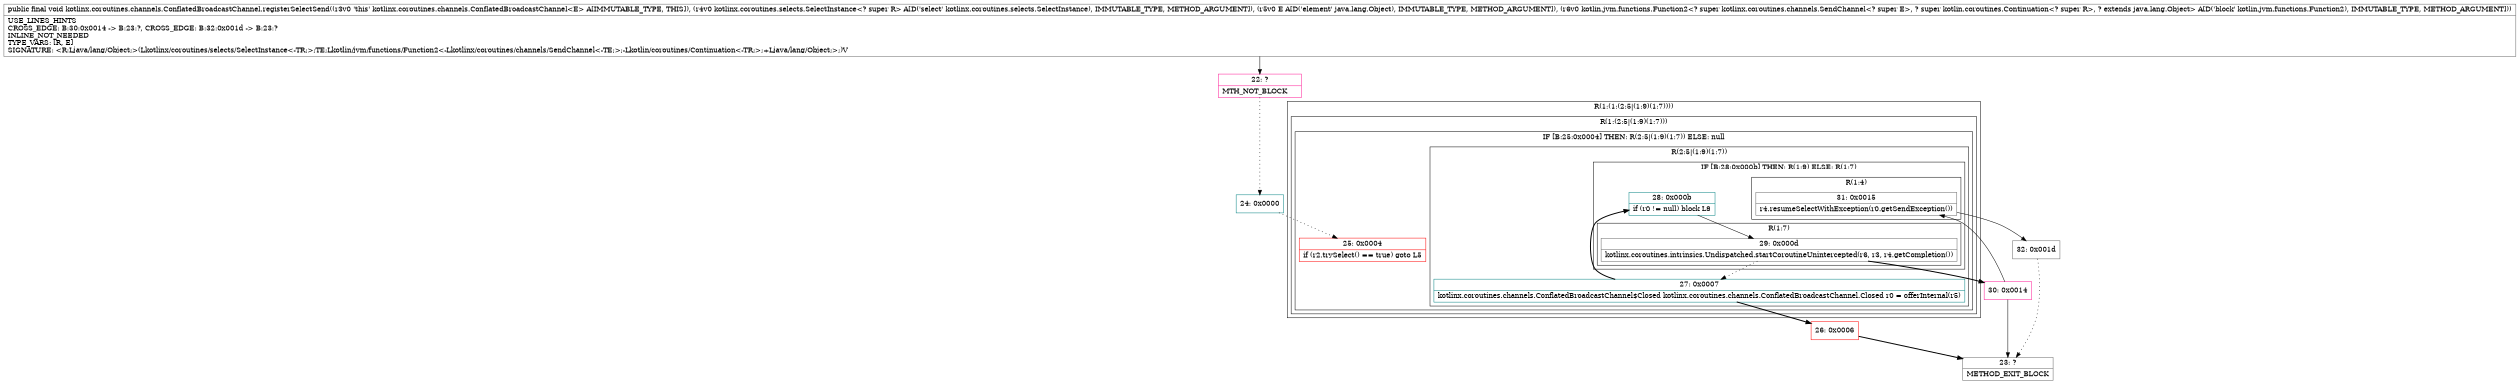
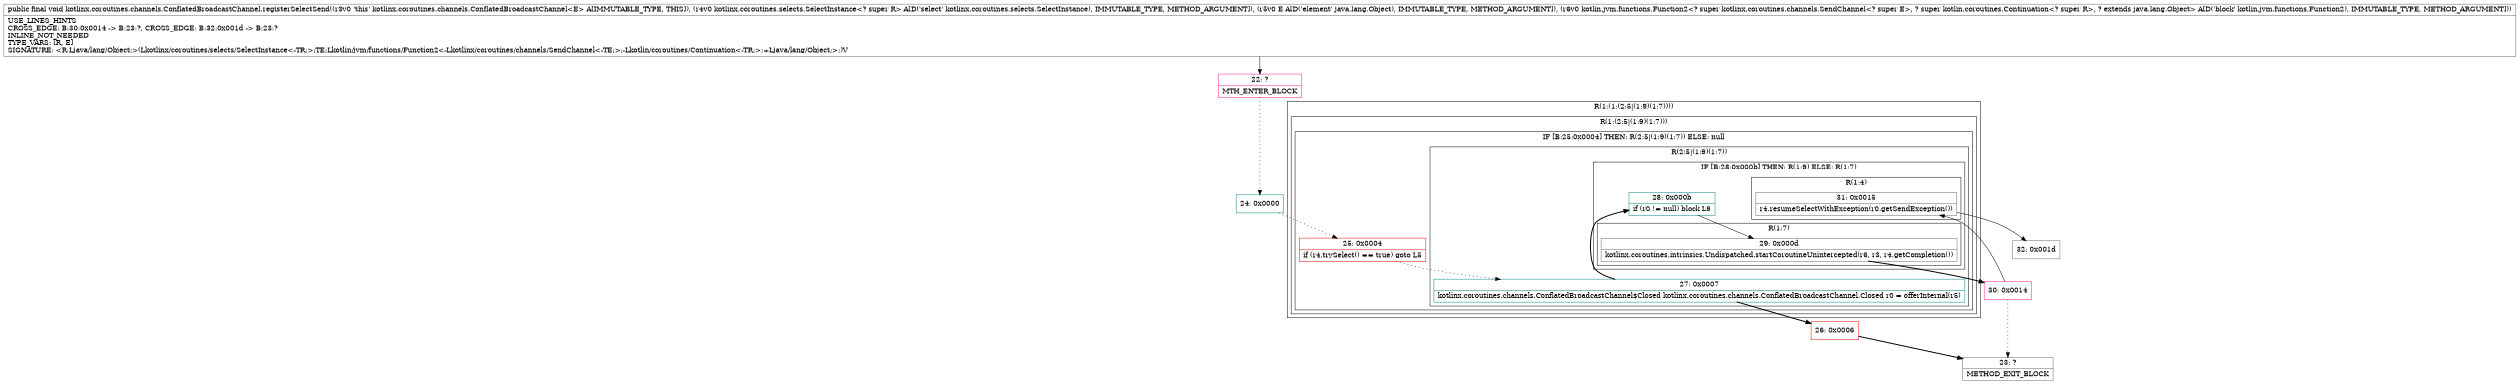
node "22: ?": text "MTH_NOT_BLOCK" -> "MTH_ENTER_BLOCK"
node "25: 0x0004": text "if (r2.trySelect() == true) goto L5" -> "if (r4.trySelect() == true) goto L5"
edge "29: 0x000d" -> "27: 0x0007": now "25: 0x0004" -> "27: 0x0007"
edge "32: 0x001d" -> "23: ?": removed
edge "30: 0x0014" -> "23: ?": style solid -> dotted
